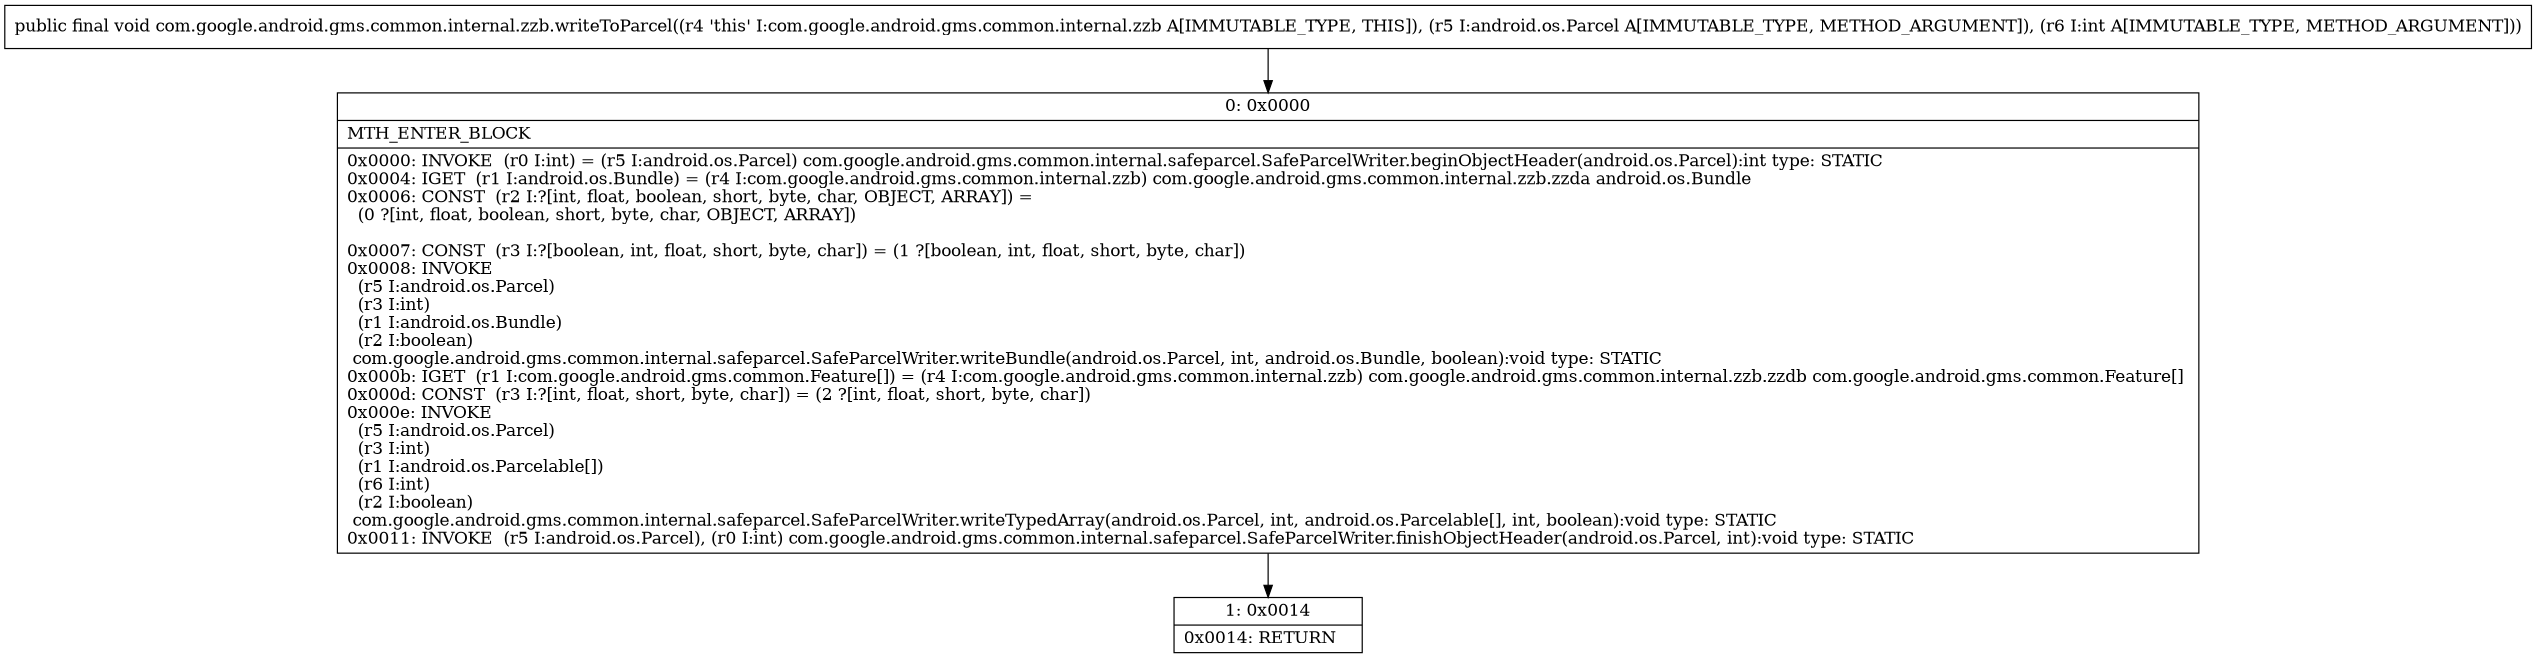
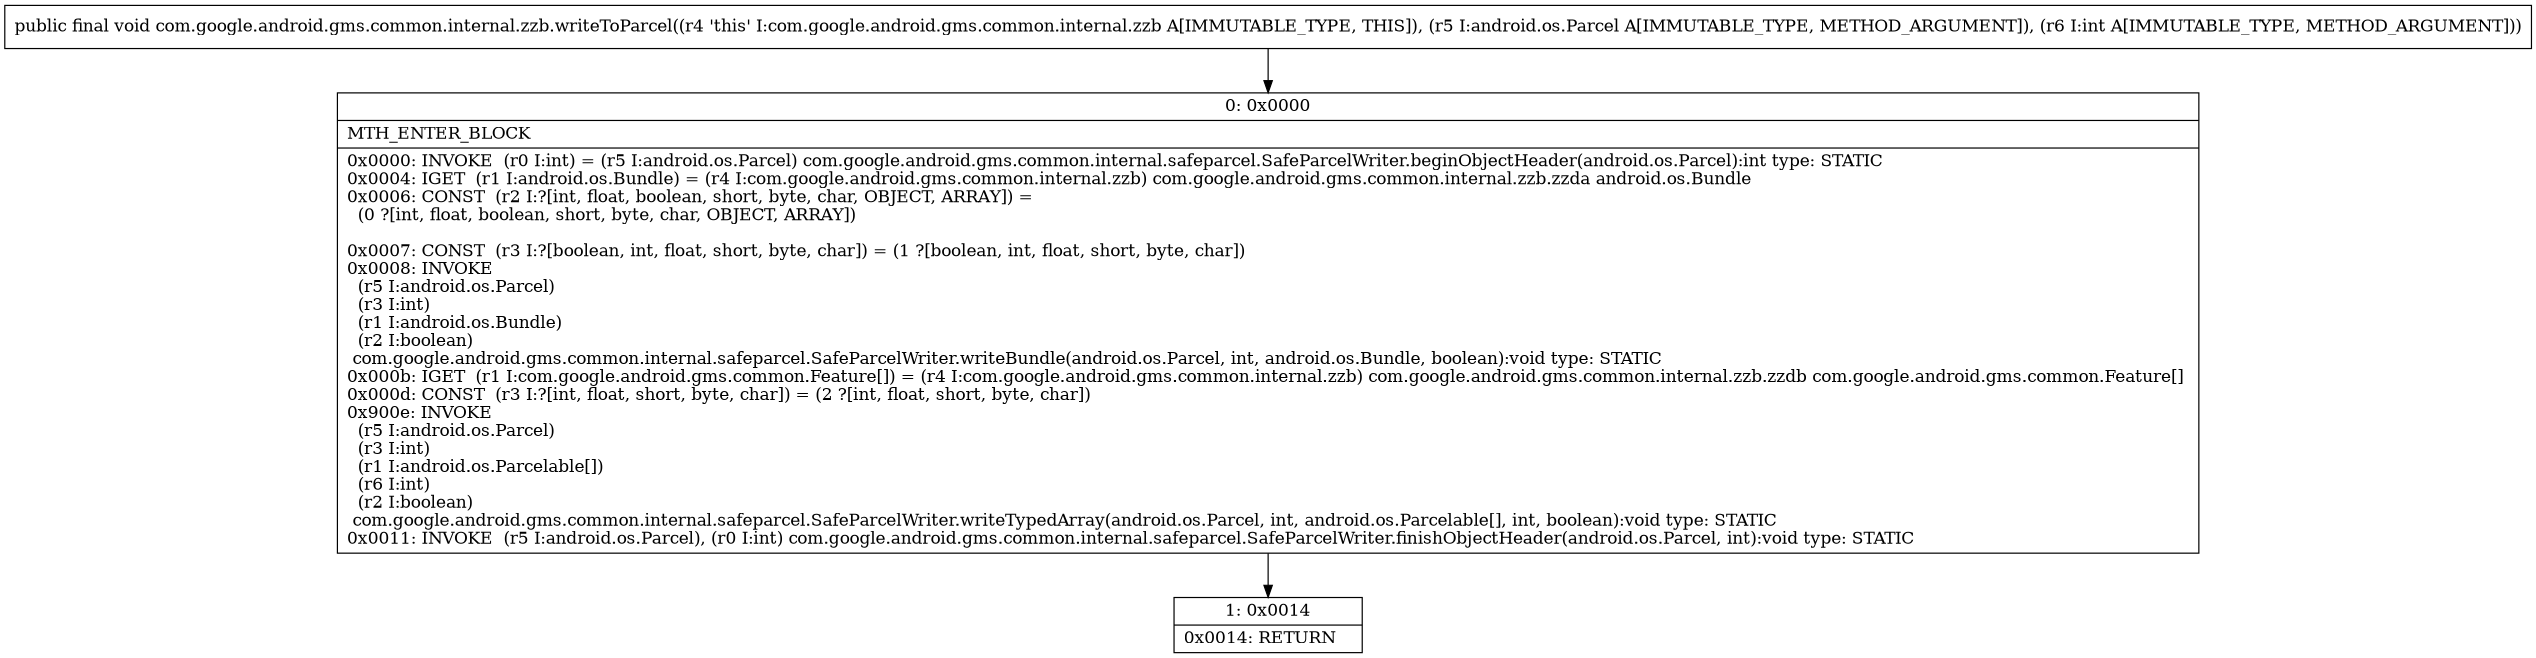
node "0: 0x0000": text "0x000e: INVOKE" -> "0x900e: INVOKE"
